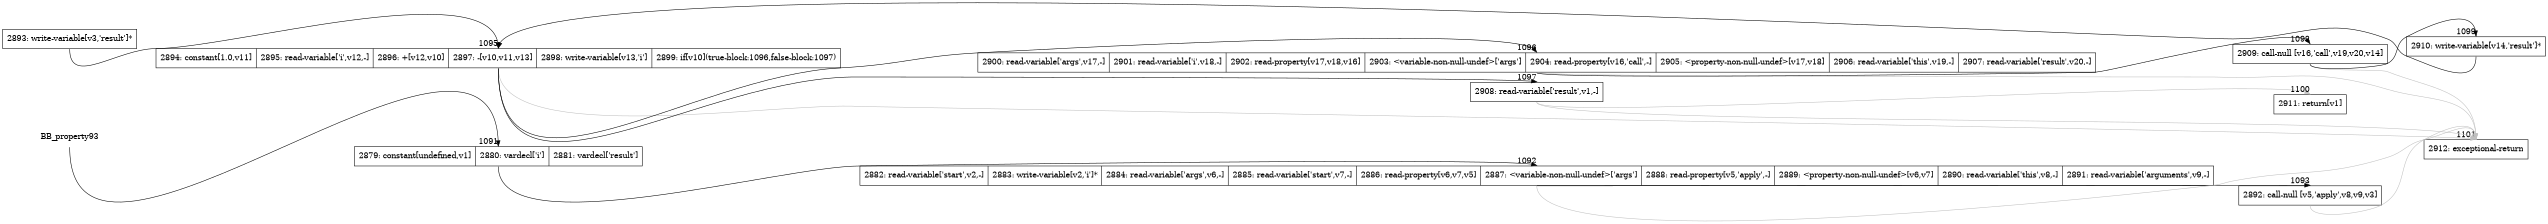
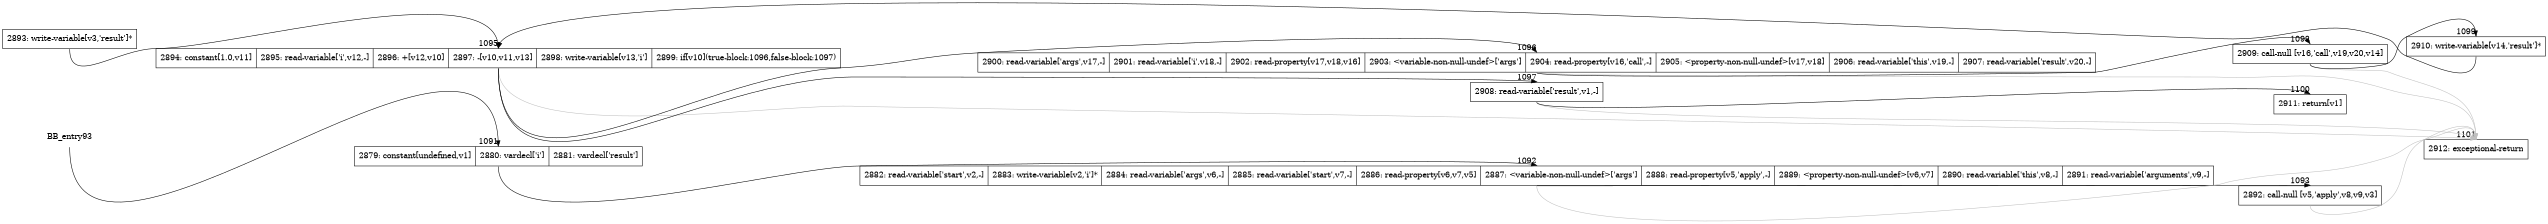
edge "2908: read-variable['result',v1,-]" -> "2911: return[v1]": color gray -> black
node "BB_property93": label "BB_property93" -> "BB_entry93"
